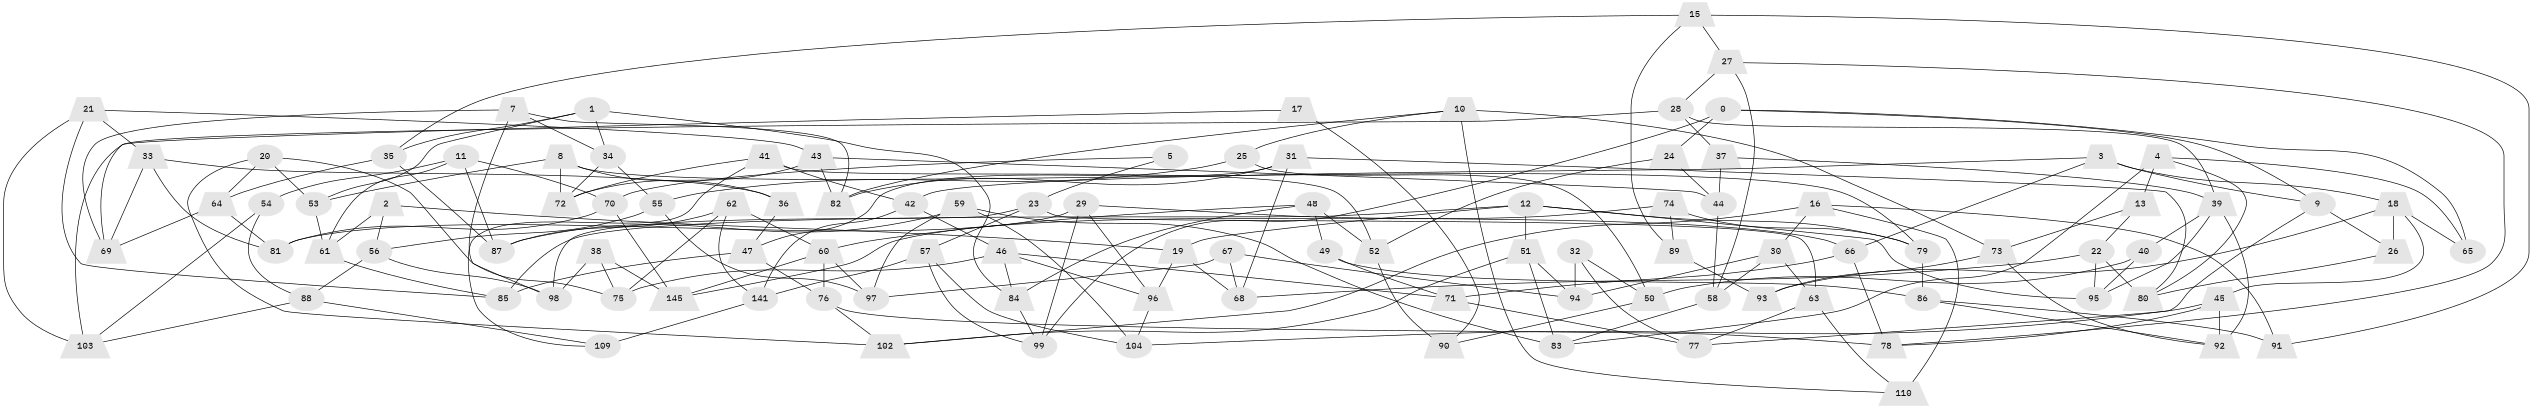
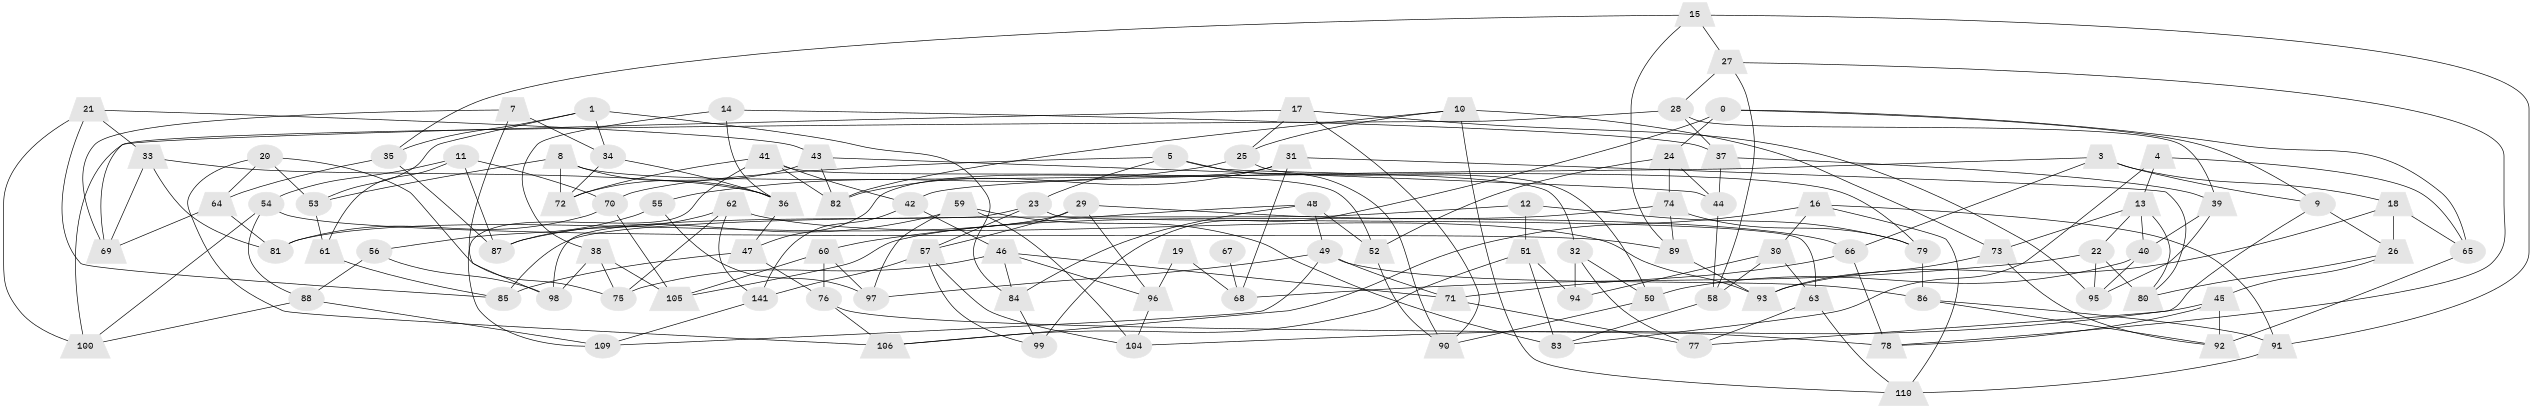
node "14": added
edge "7" -- "82": now "41" -- "82"
edge "17" -- "25": added
edge "5" -- "32": added
edge "24" -- "74": added
edge "34" -- "55": now "34" -- "36"
edge "5" -- "90": added
node "2": removed
edge "4" -- "80": now "13" -- "80"
edge "12" -- "19": removed
edge "13" -- "40": added
edge "62" -- "60": now "62" -- "93"
edge "12" -- "95": now "17" -- "95"
edge "54" -- "89": added
edge "39" -- "92": now "65" -- "92"
edge "67" -- "94": removed
edge "67" -- "97": now "49" -- "97"
edge "18" -- "45": now "26" -- "45"
edge "29" -- "99": now "29" -- "57"
node "145": label "145" -> "105"
edge "49" -- "109": added
node "103": label "103" -> "100"
node "102": label "102" -> "106"
edge "91" -- "110": added
